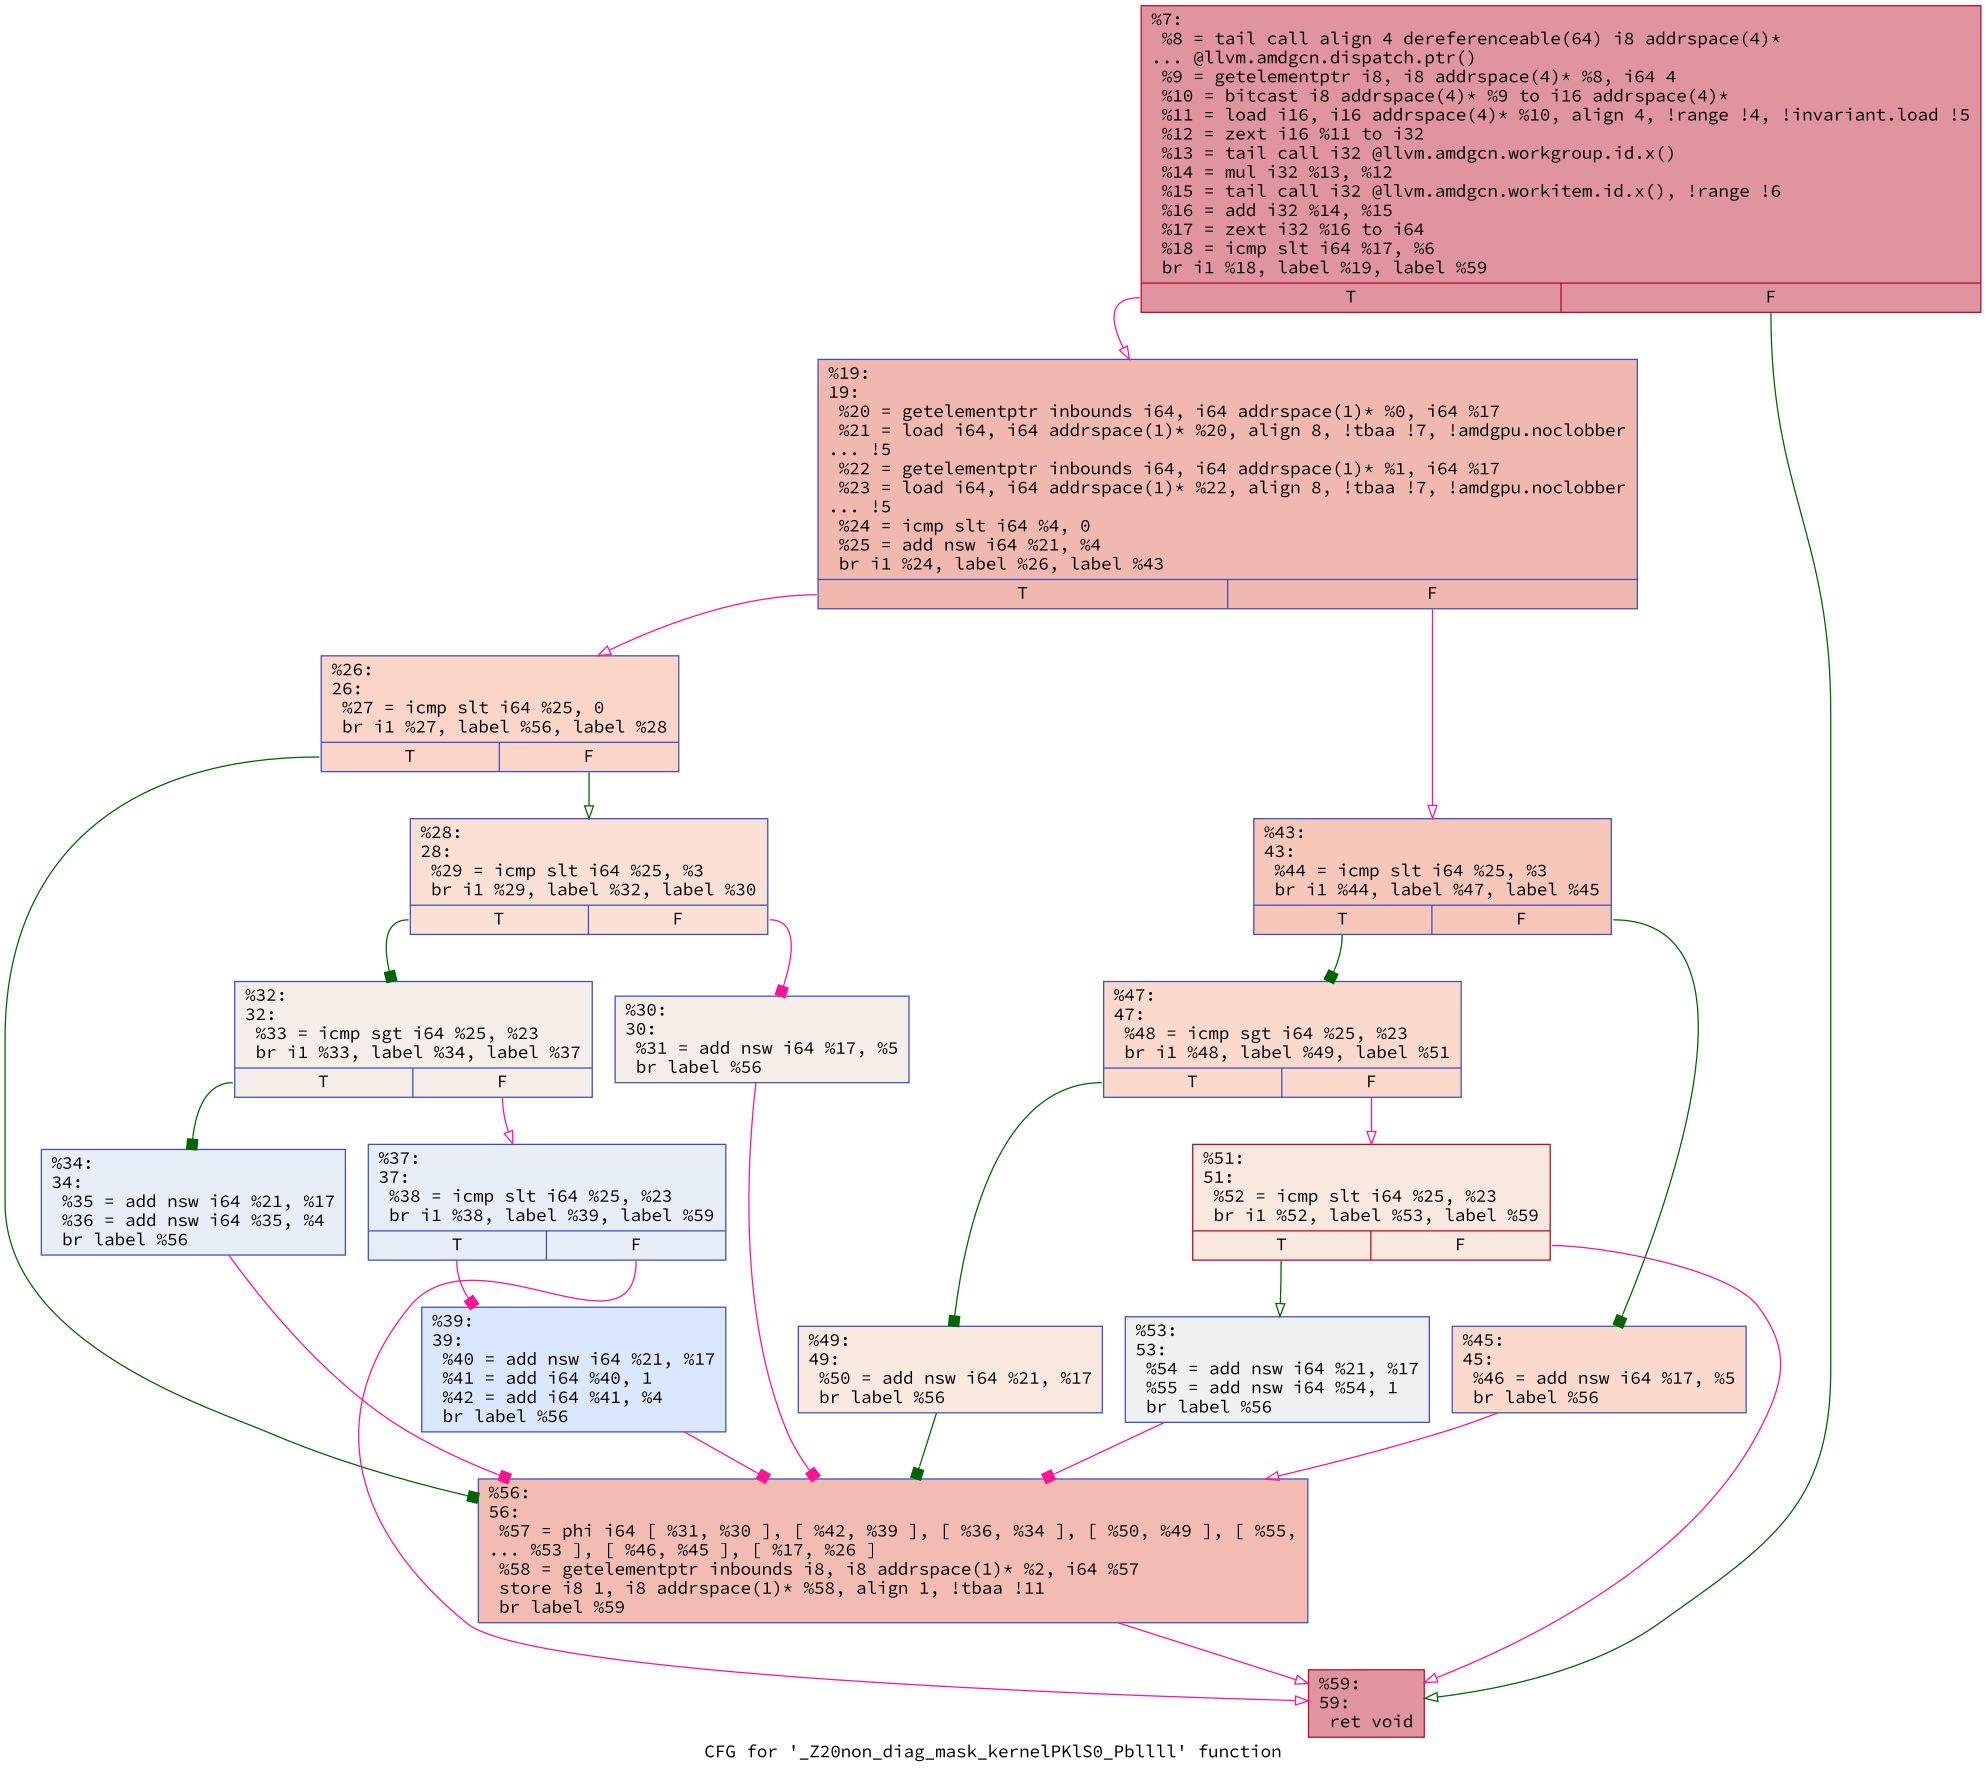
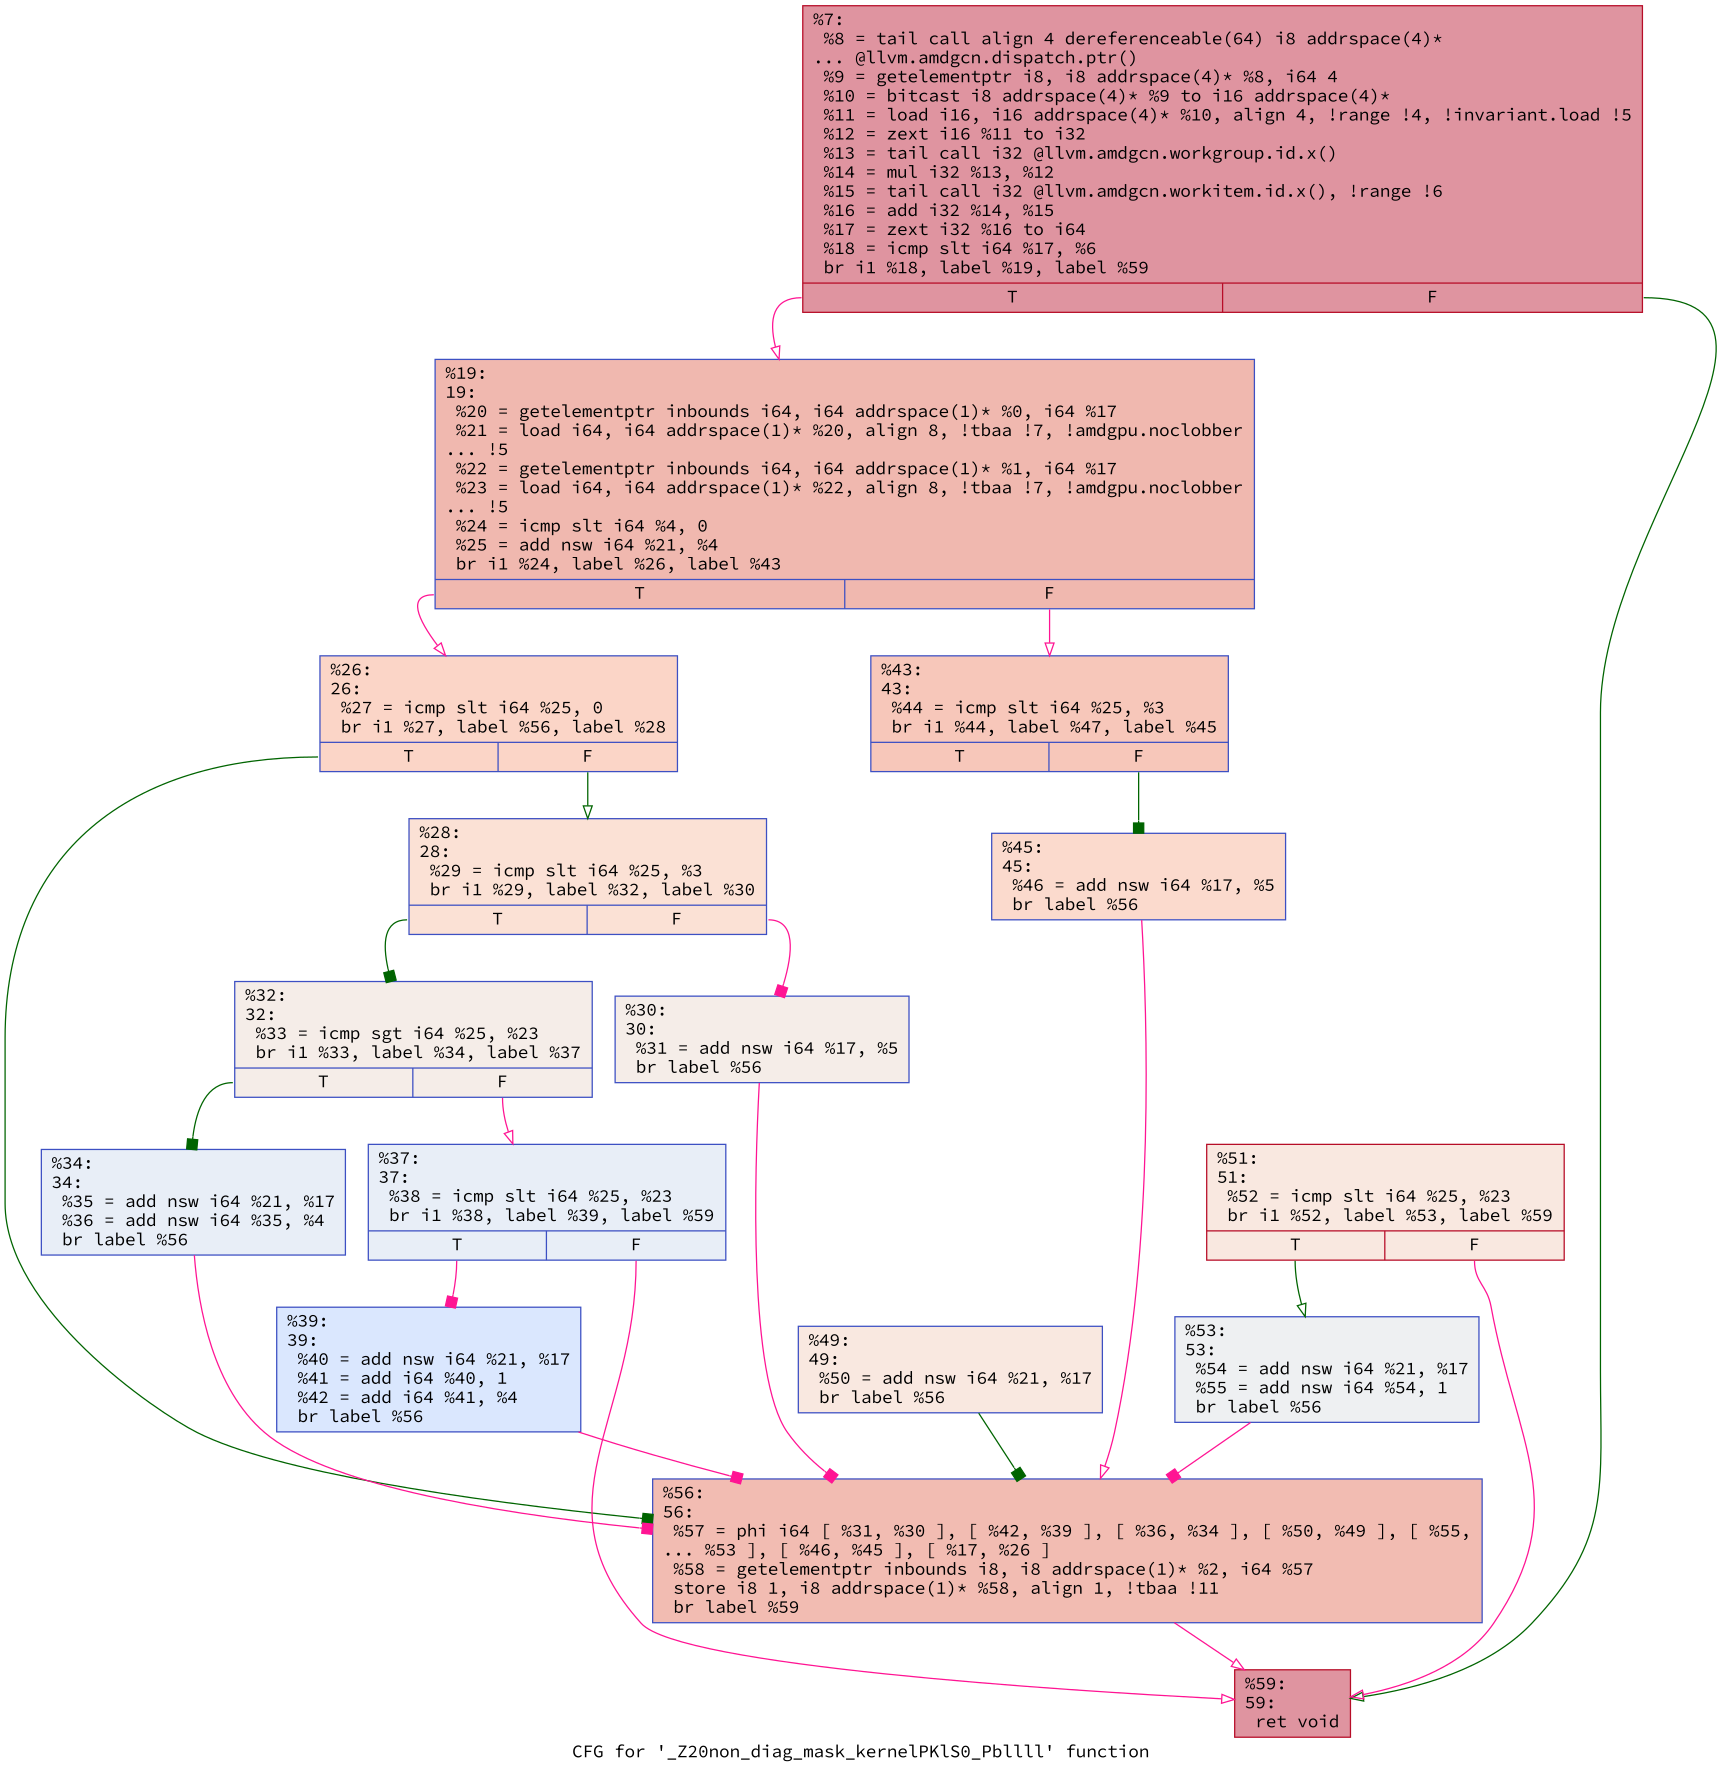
node "%47:": removed
